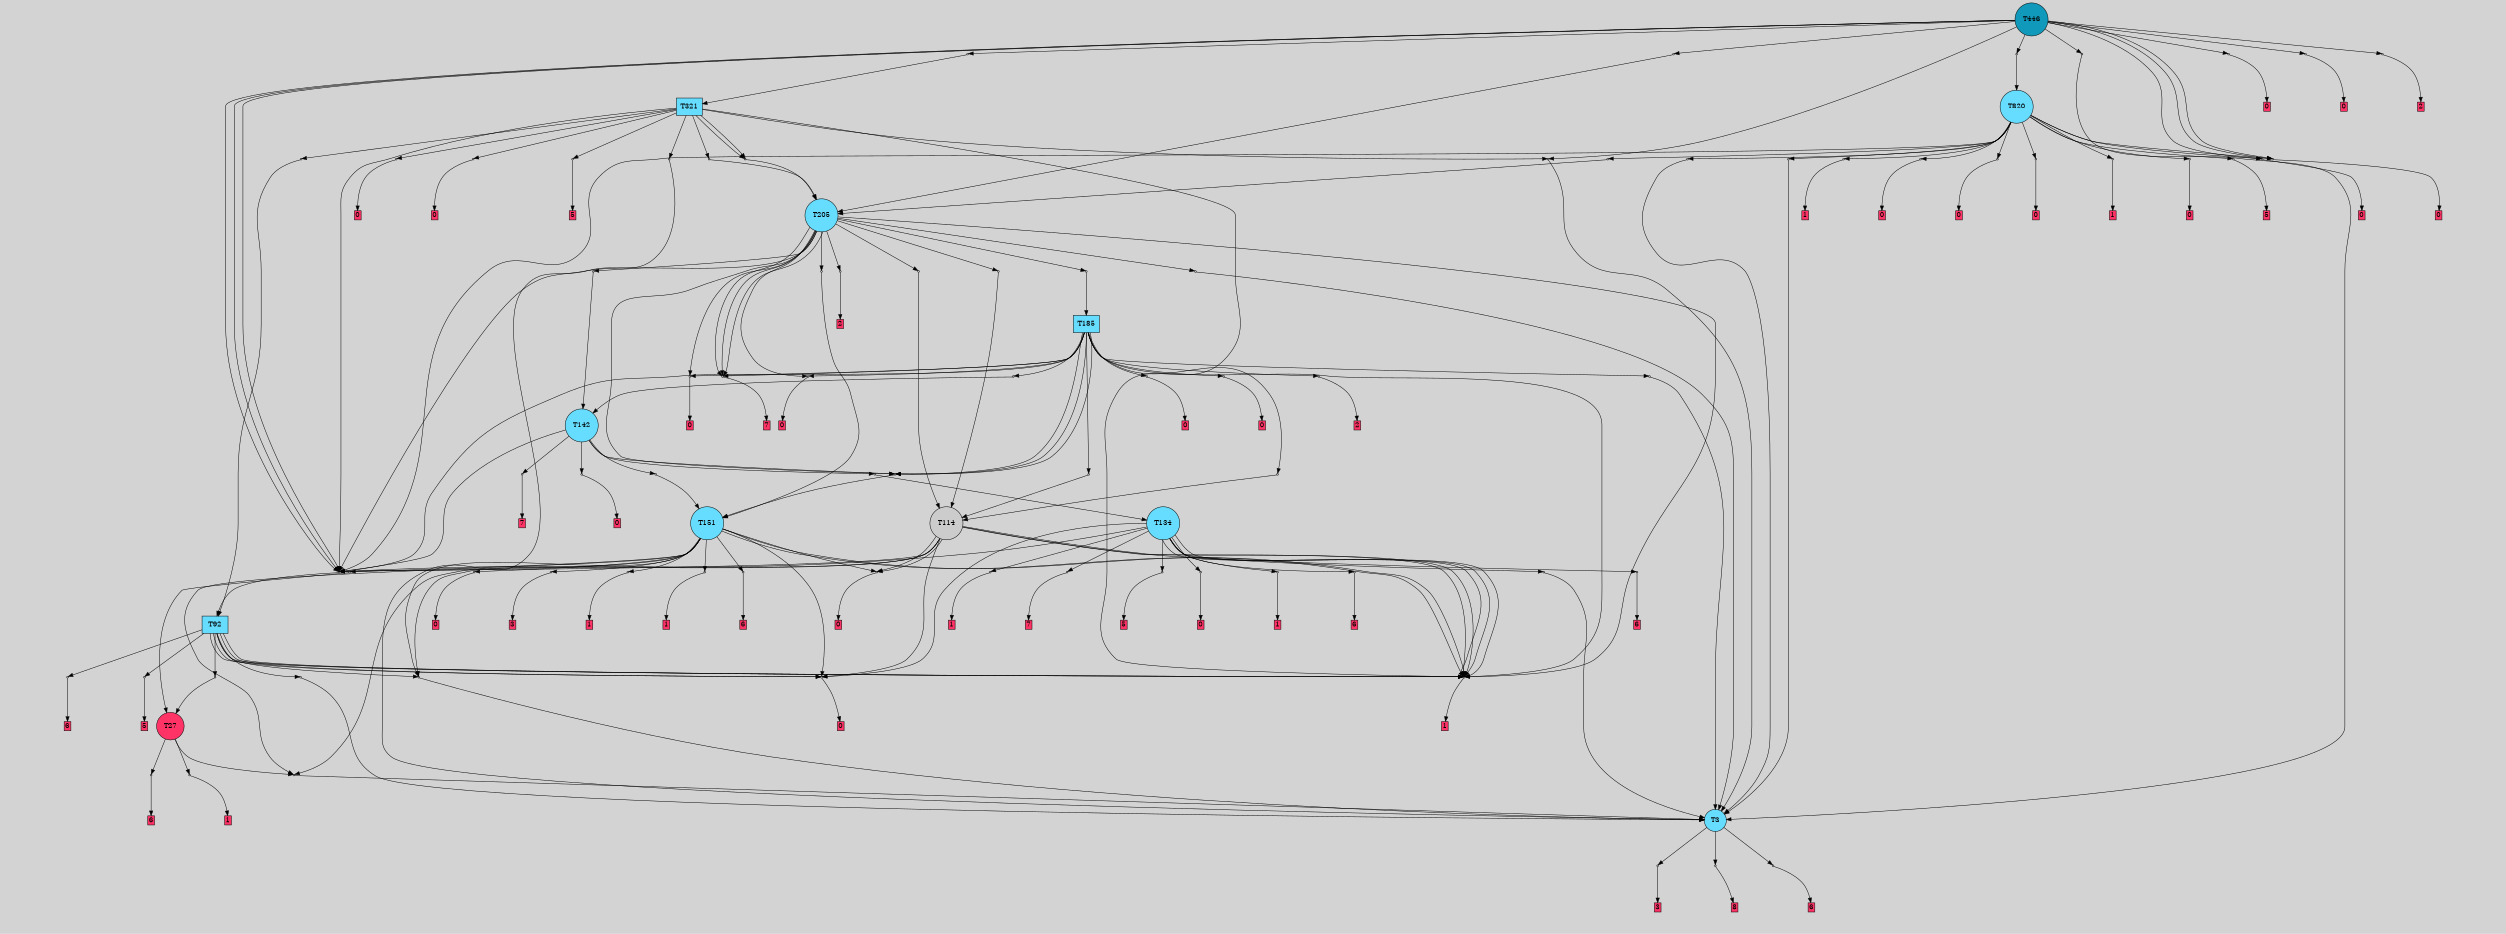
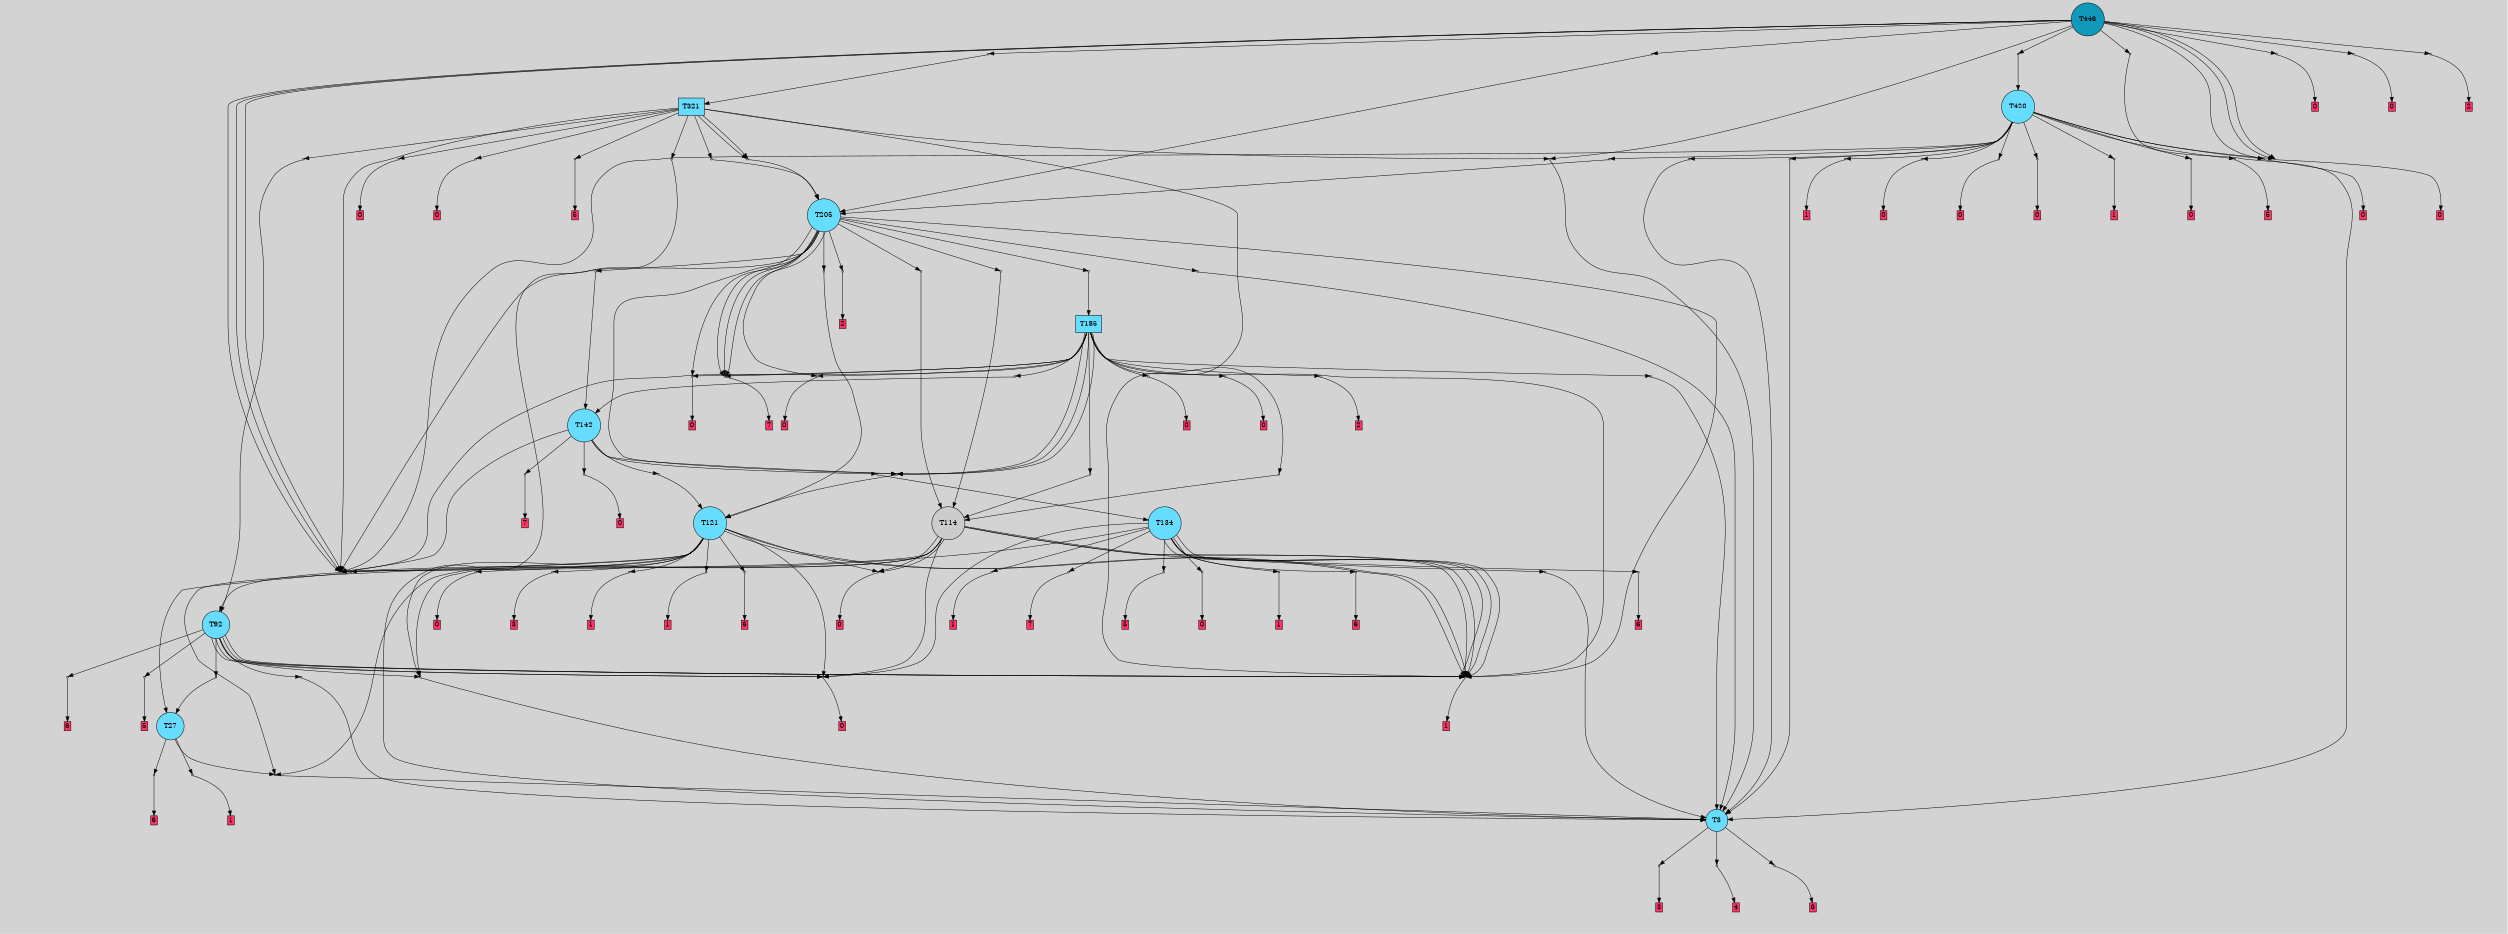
node "T820": label "T820" -> "T420"
node "T151": label "T151" -> "T121"
node "T92": shape box -> circle
node "T27": fillcolor #ff3366 -> #66ddff
node "8": label "8" -> "4"
